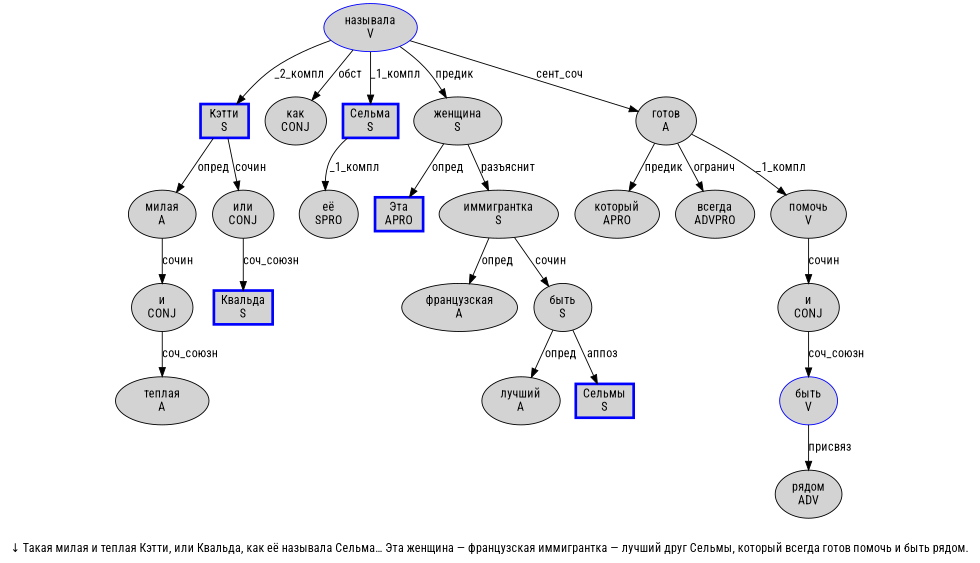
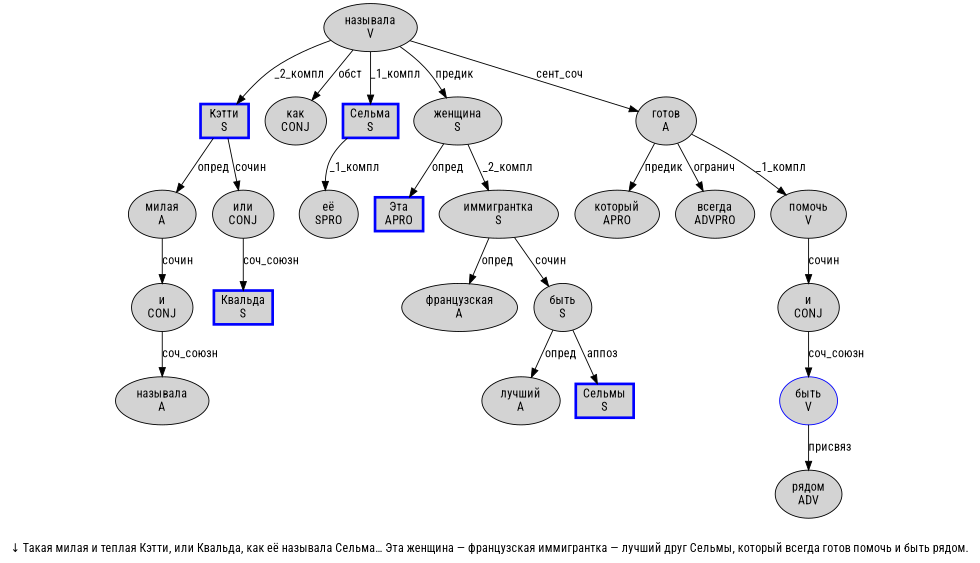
node "называла V": color blue -> black
edge "женщина S" -> "иммигрантка S": label "разъяснит" -> "_2_компл"
node "теплая A": label "теплая A" -> "называла A"
